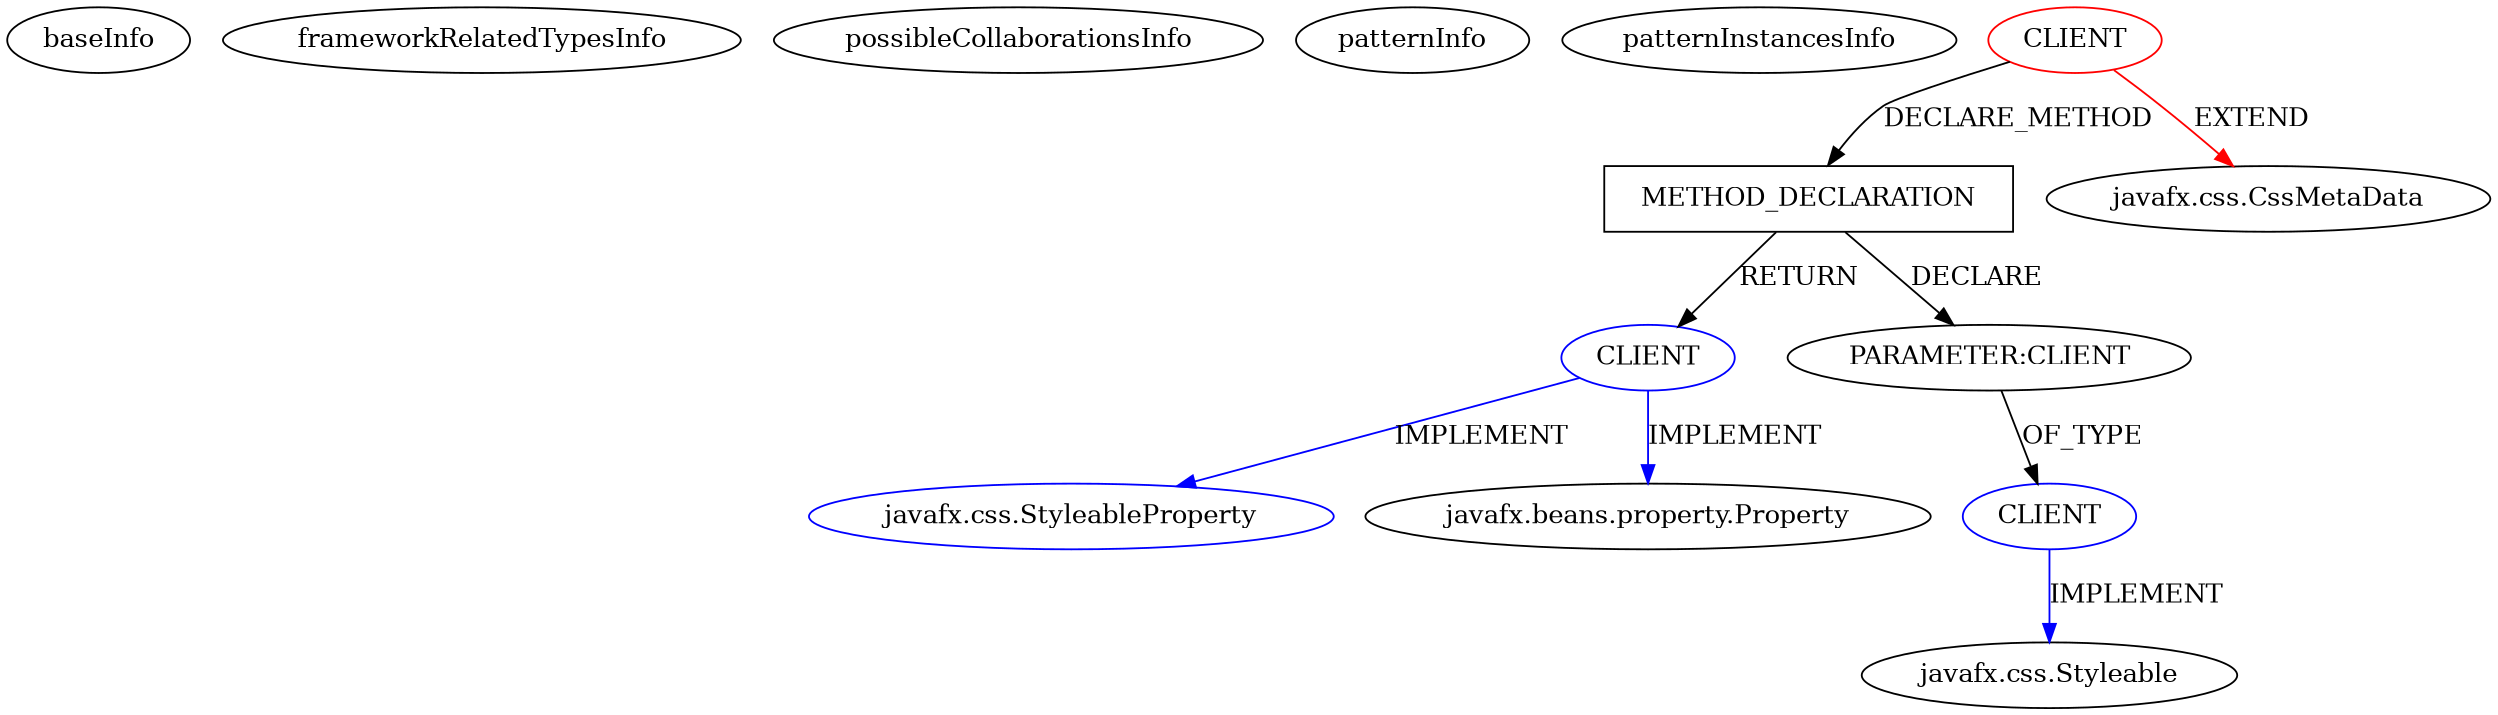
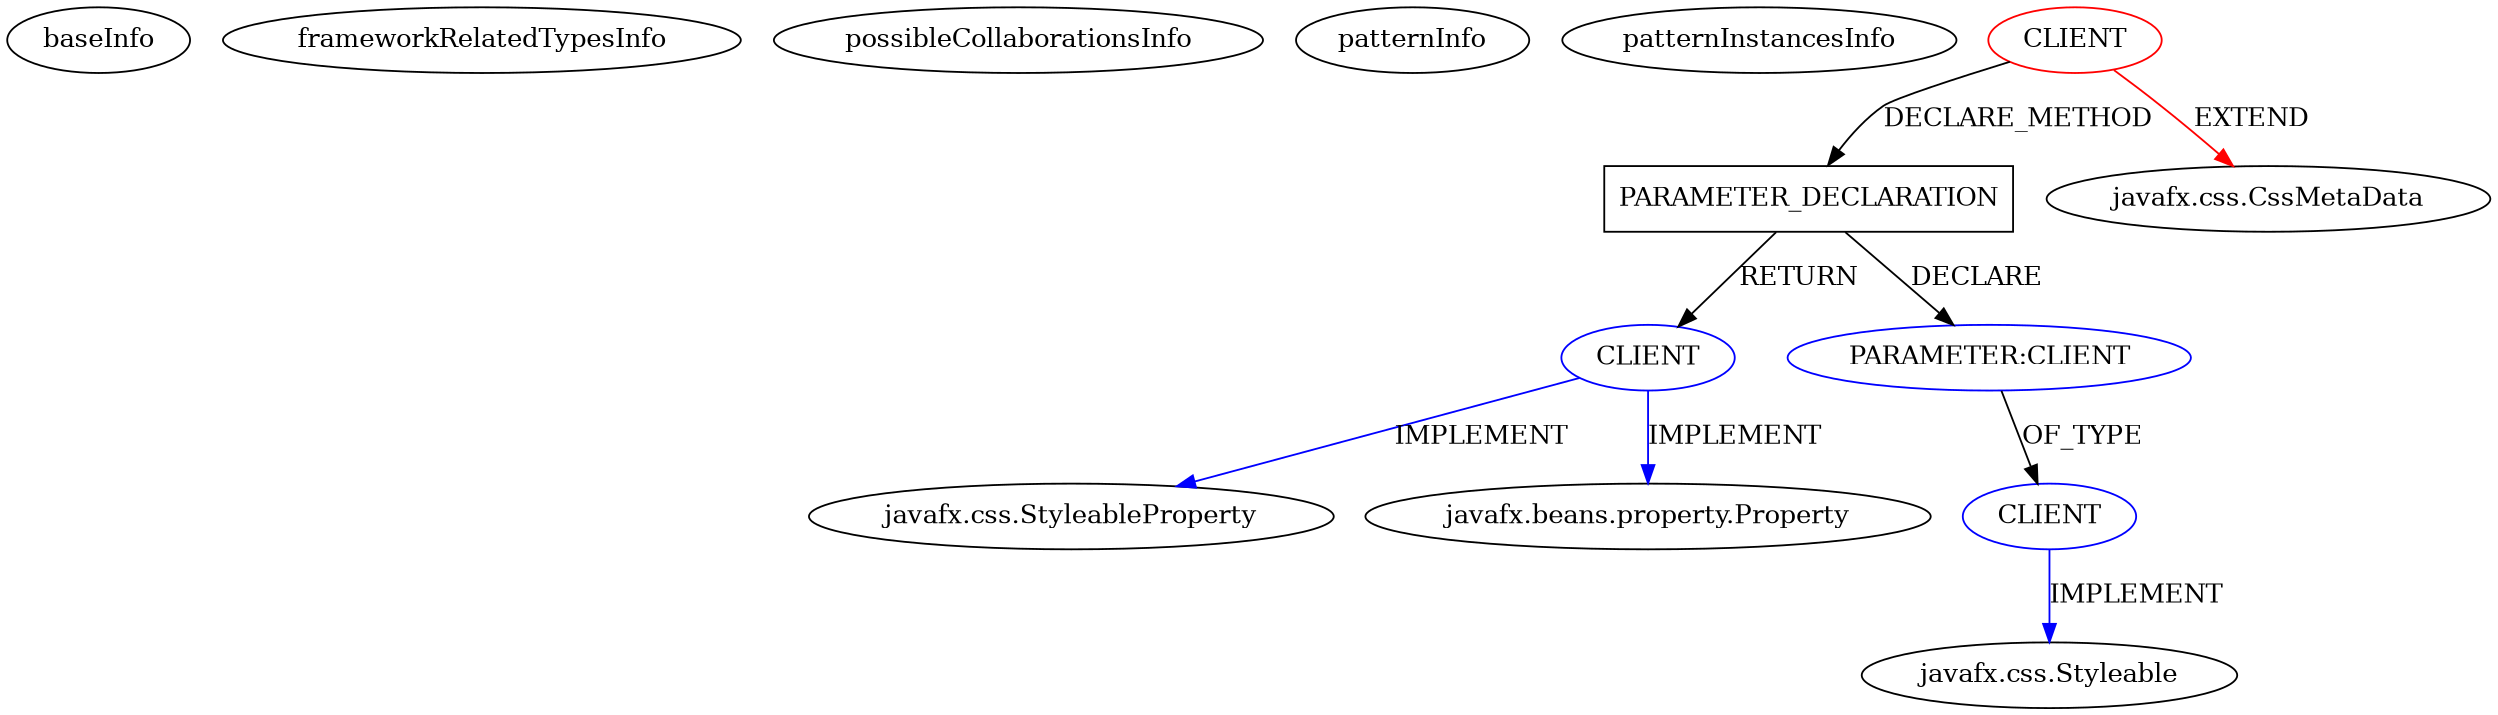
node "METHOD_DECLARATION": label "METHOD_DECLARATION" -> "PARAMETER_DECLARATION"
node "PARAMETER:CLIENT": color black -> blue
node "javafx.css.StyleableProperty": color blue -> black
